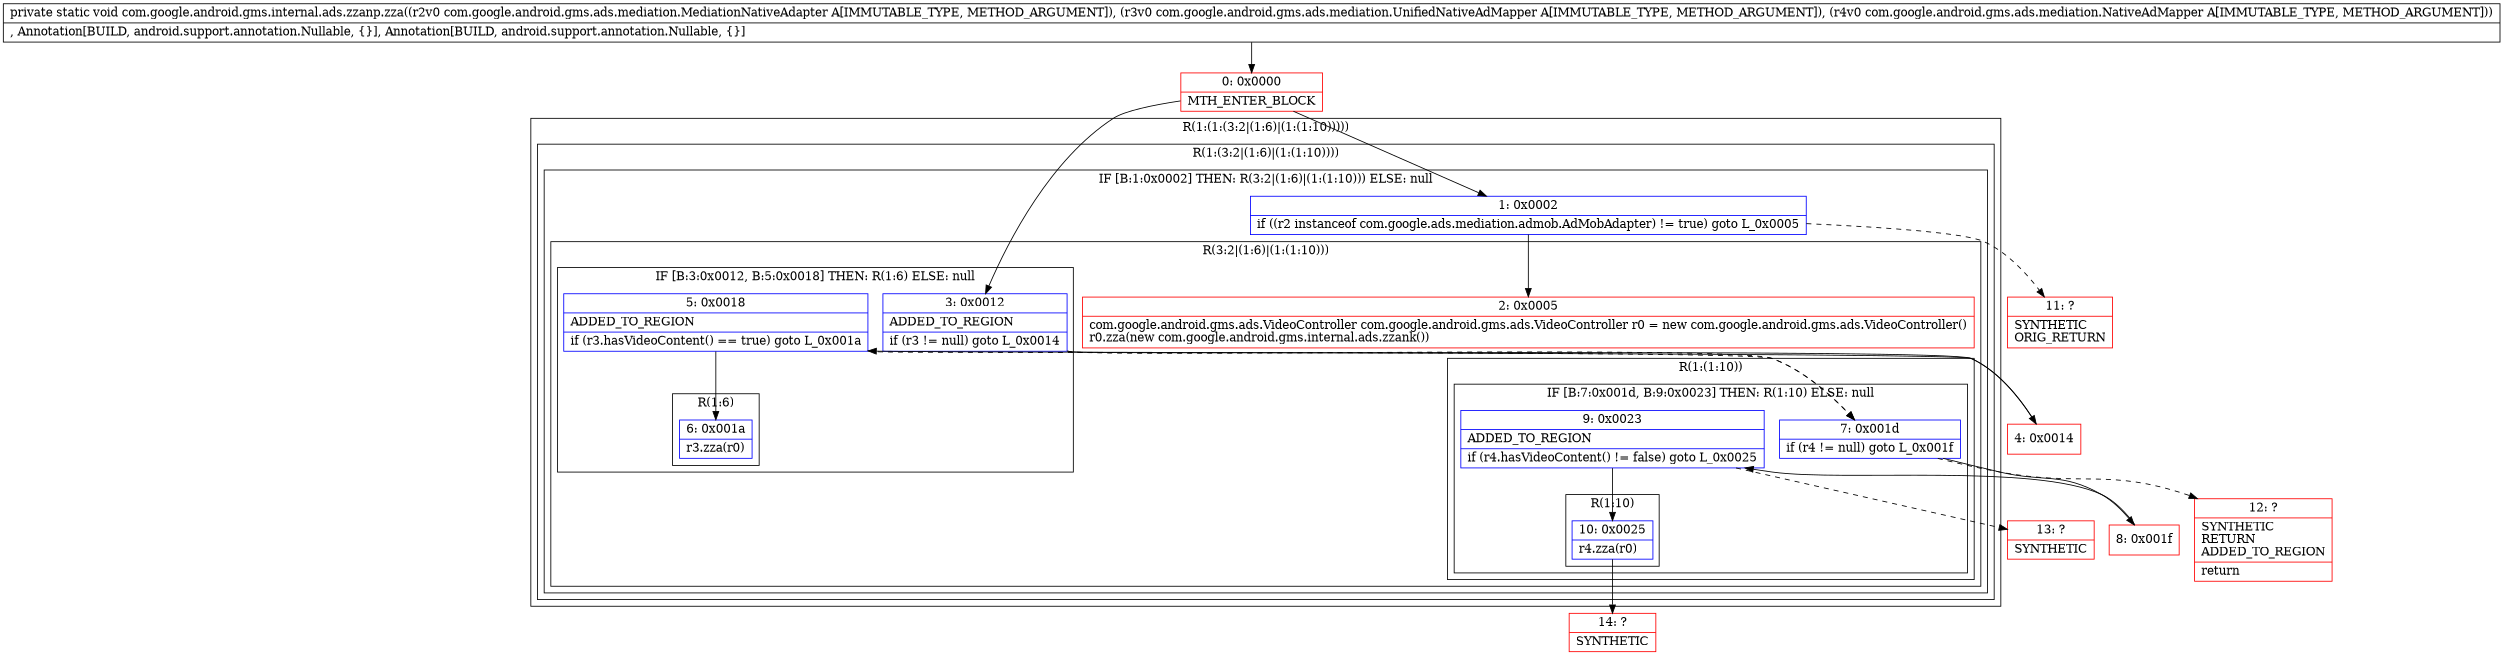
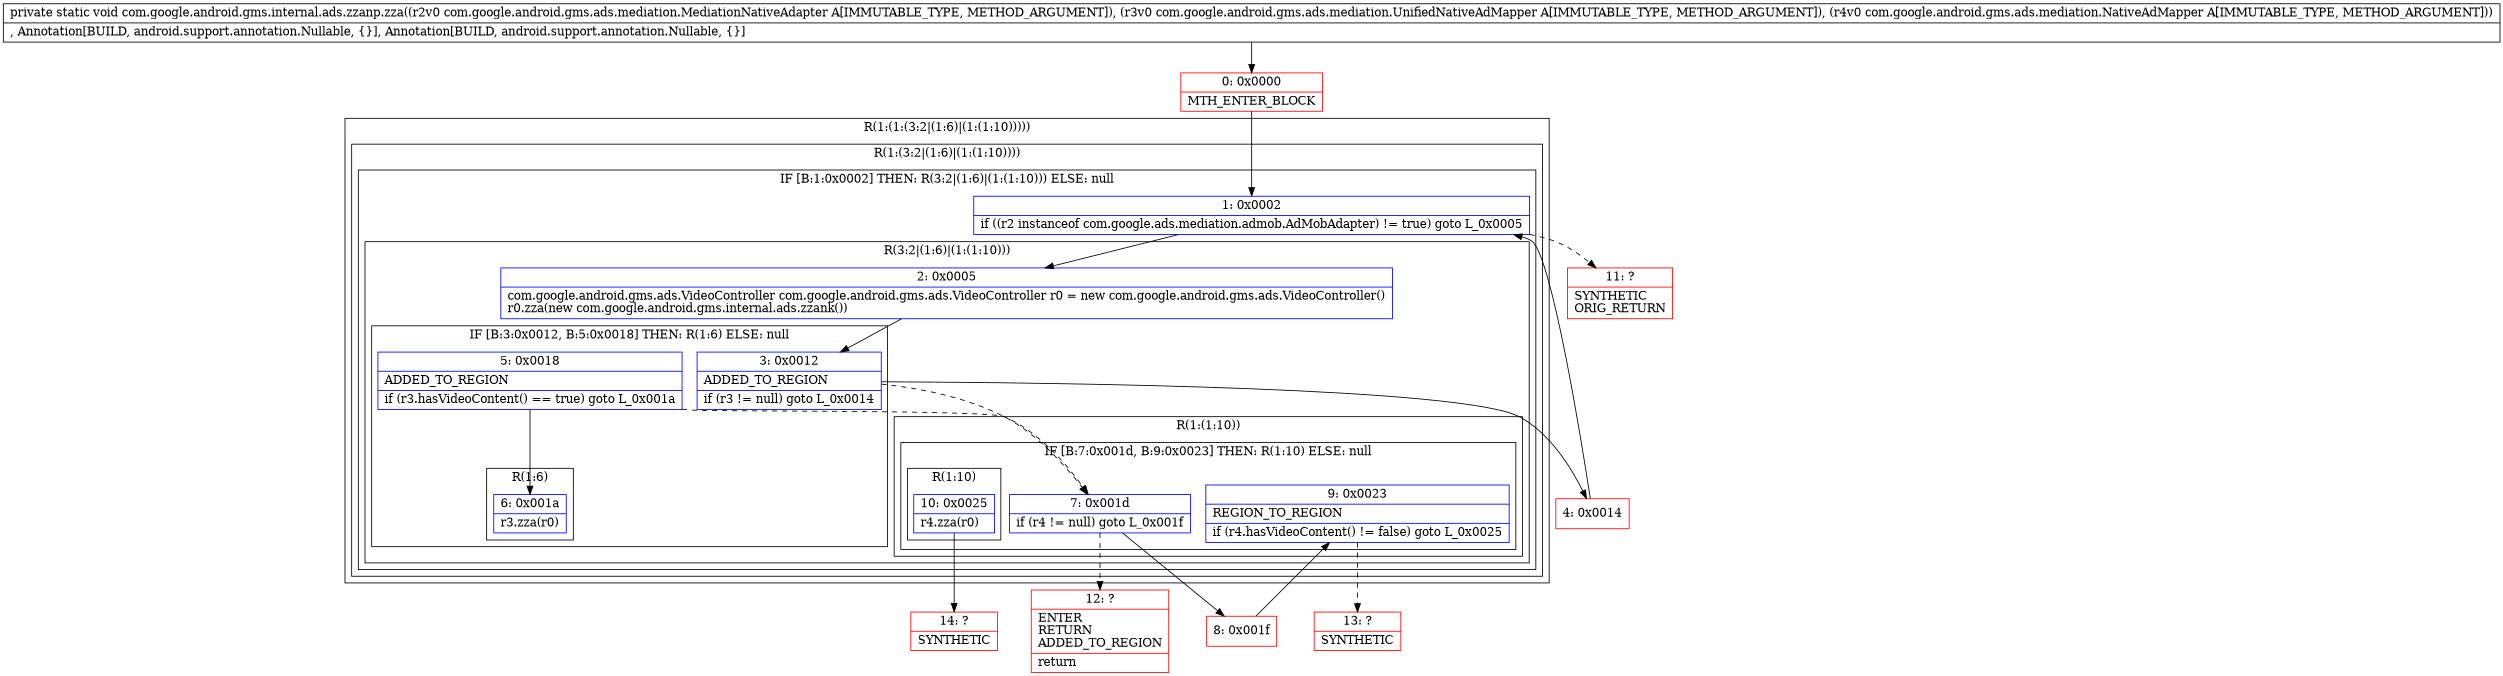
edge "0: 0x0000" -> "3: 0x0012": now "2: 0x0005" -> "3: 0x0012"
node "2: 0x0005": color red -> blue
edge "4: 0x0014" -> "5: 0x0018": now "4: 0x0014" -> "1: 0x0002"
node "9: 0x0023": text "ADDED_TO_REGION" -> "REGION_TO_REGION"
edge "9: 0x0023" -> "10: 0x0025": removed
node "12: ?": text "SYNTHETIC" -> "ENTER"
